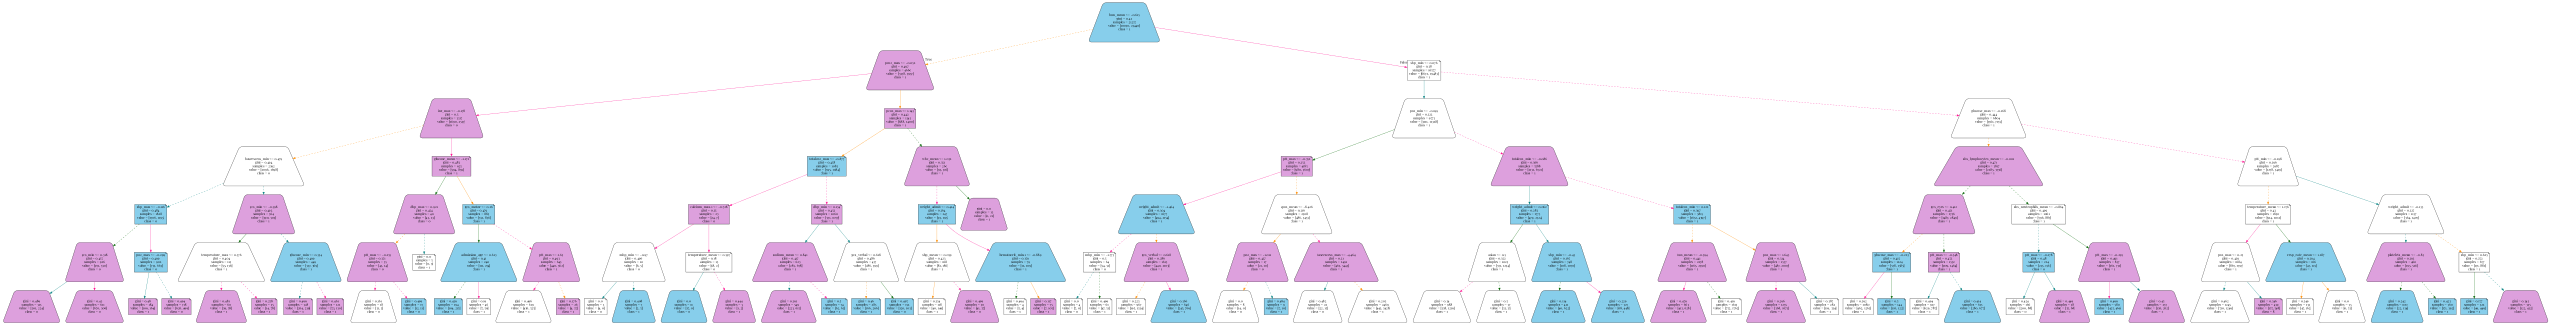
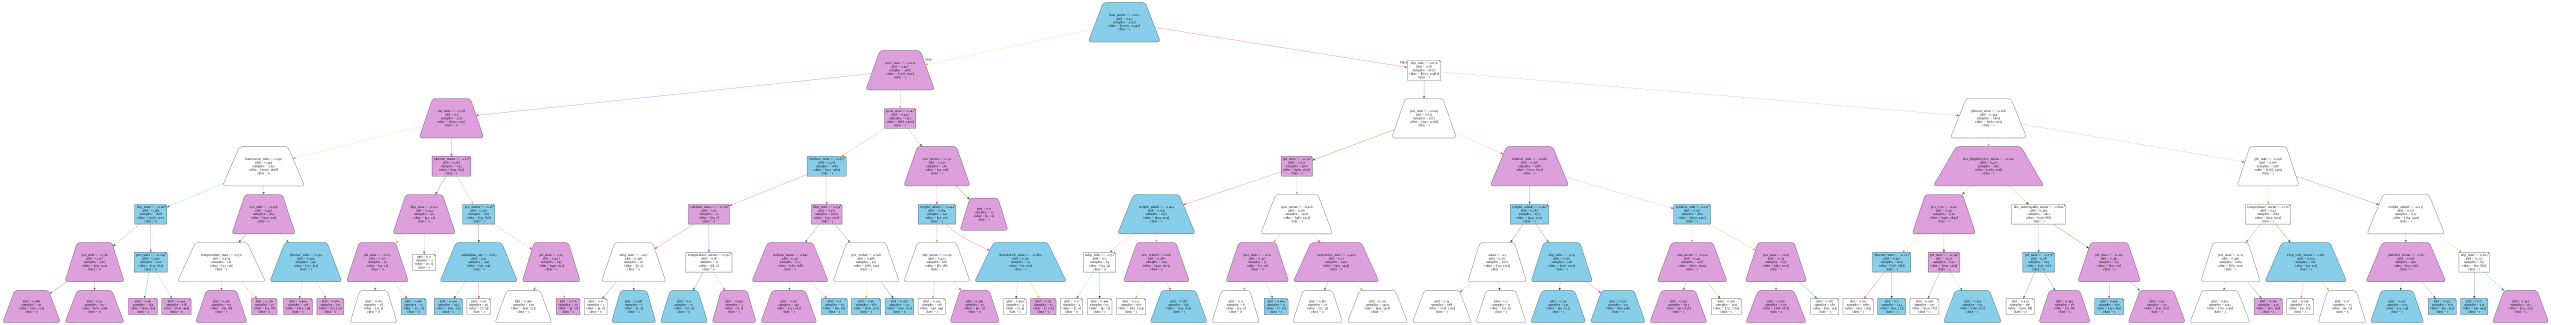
node "gini = 0.346 samples = 439 value = [157, 548] class = 8": label "gini = 0.346 samples = 439 value = [157, 548] class = 8" -> "gini = 0.346 samples = 439 value = [157, 548] class = 1"
